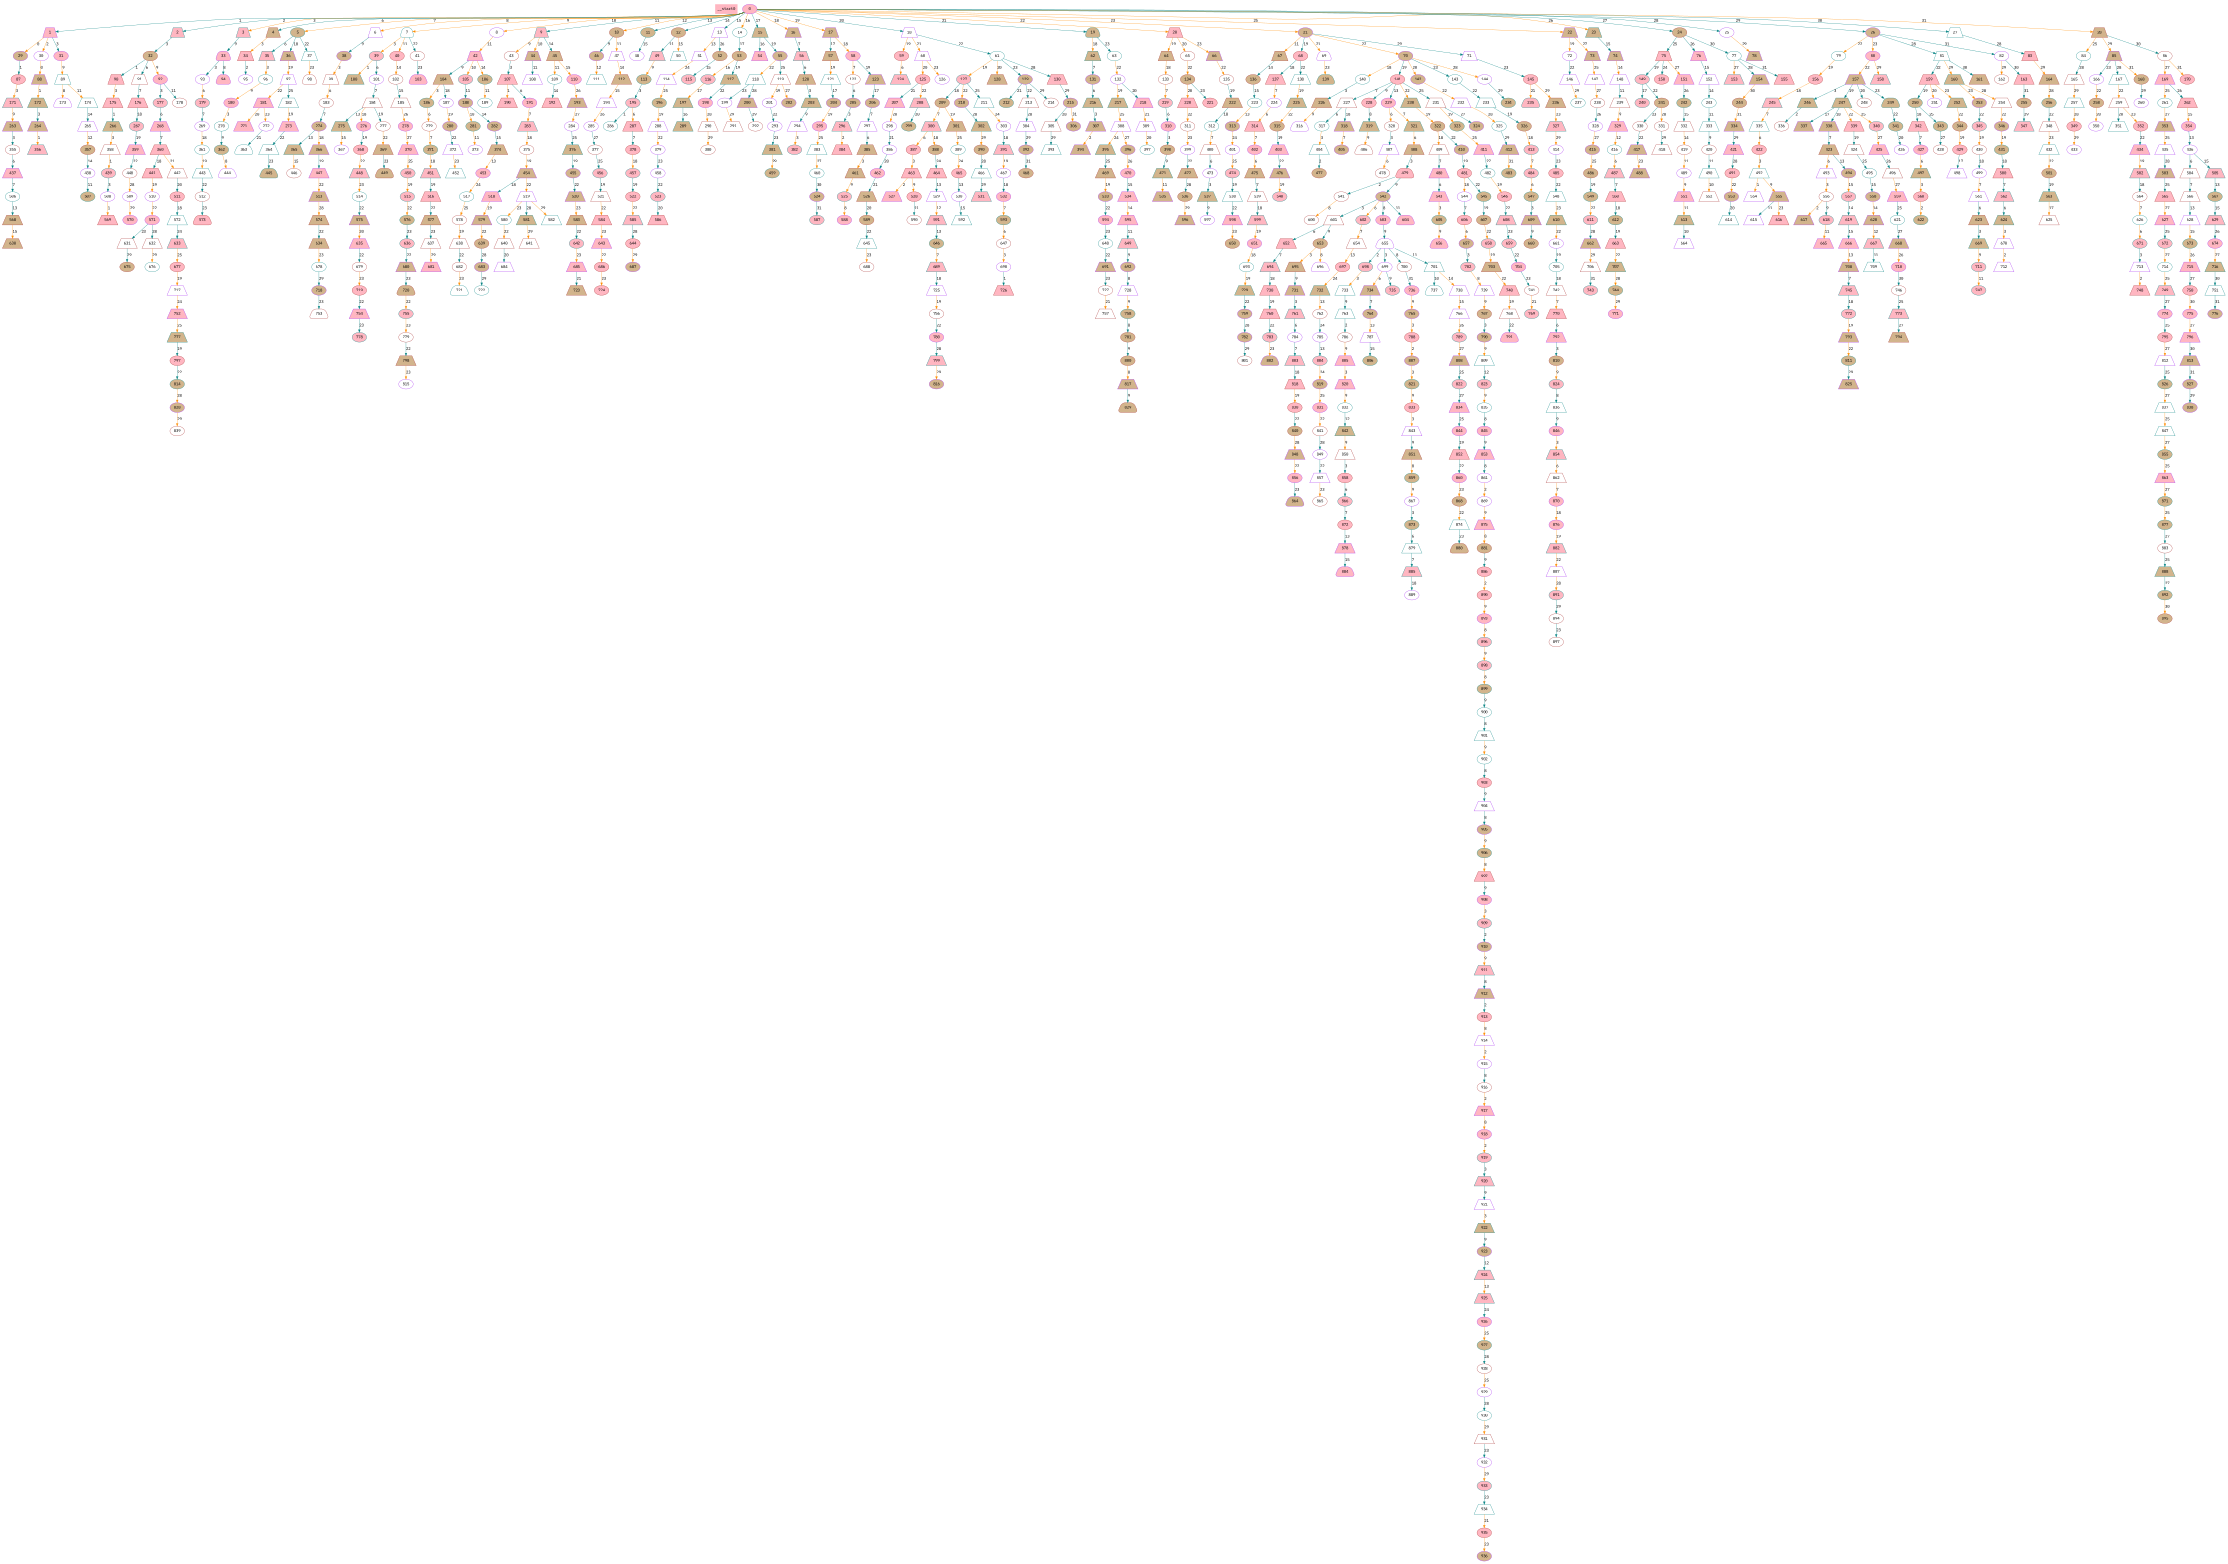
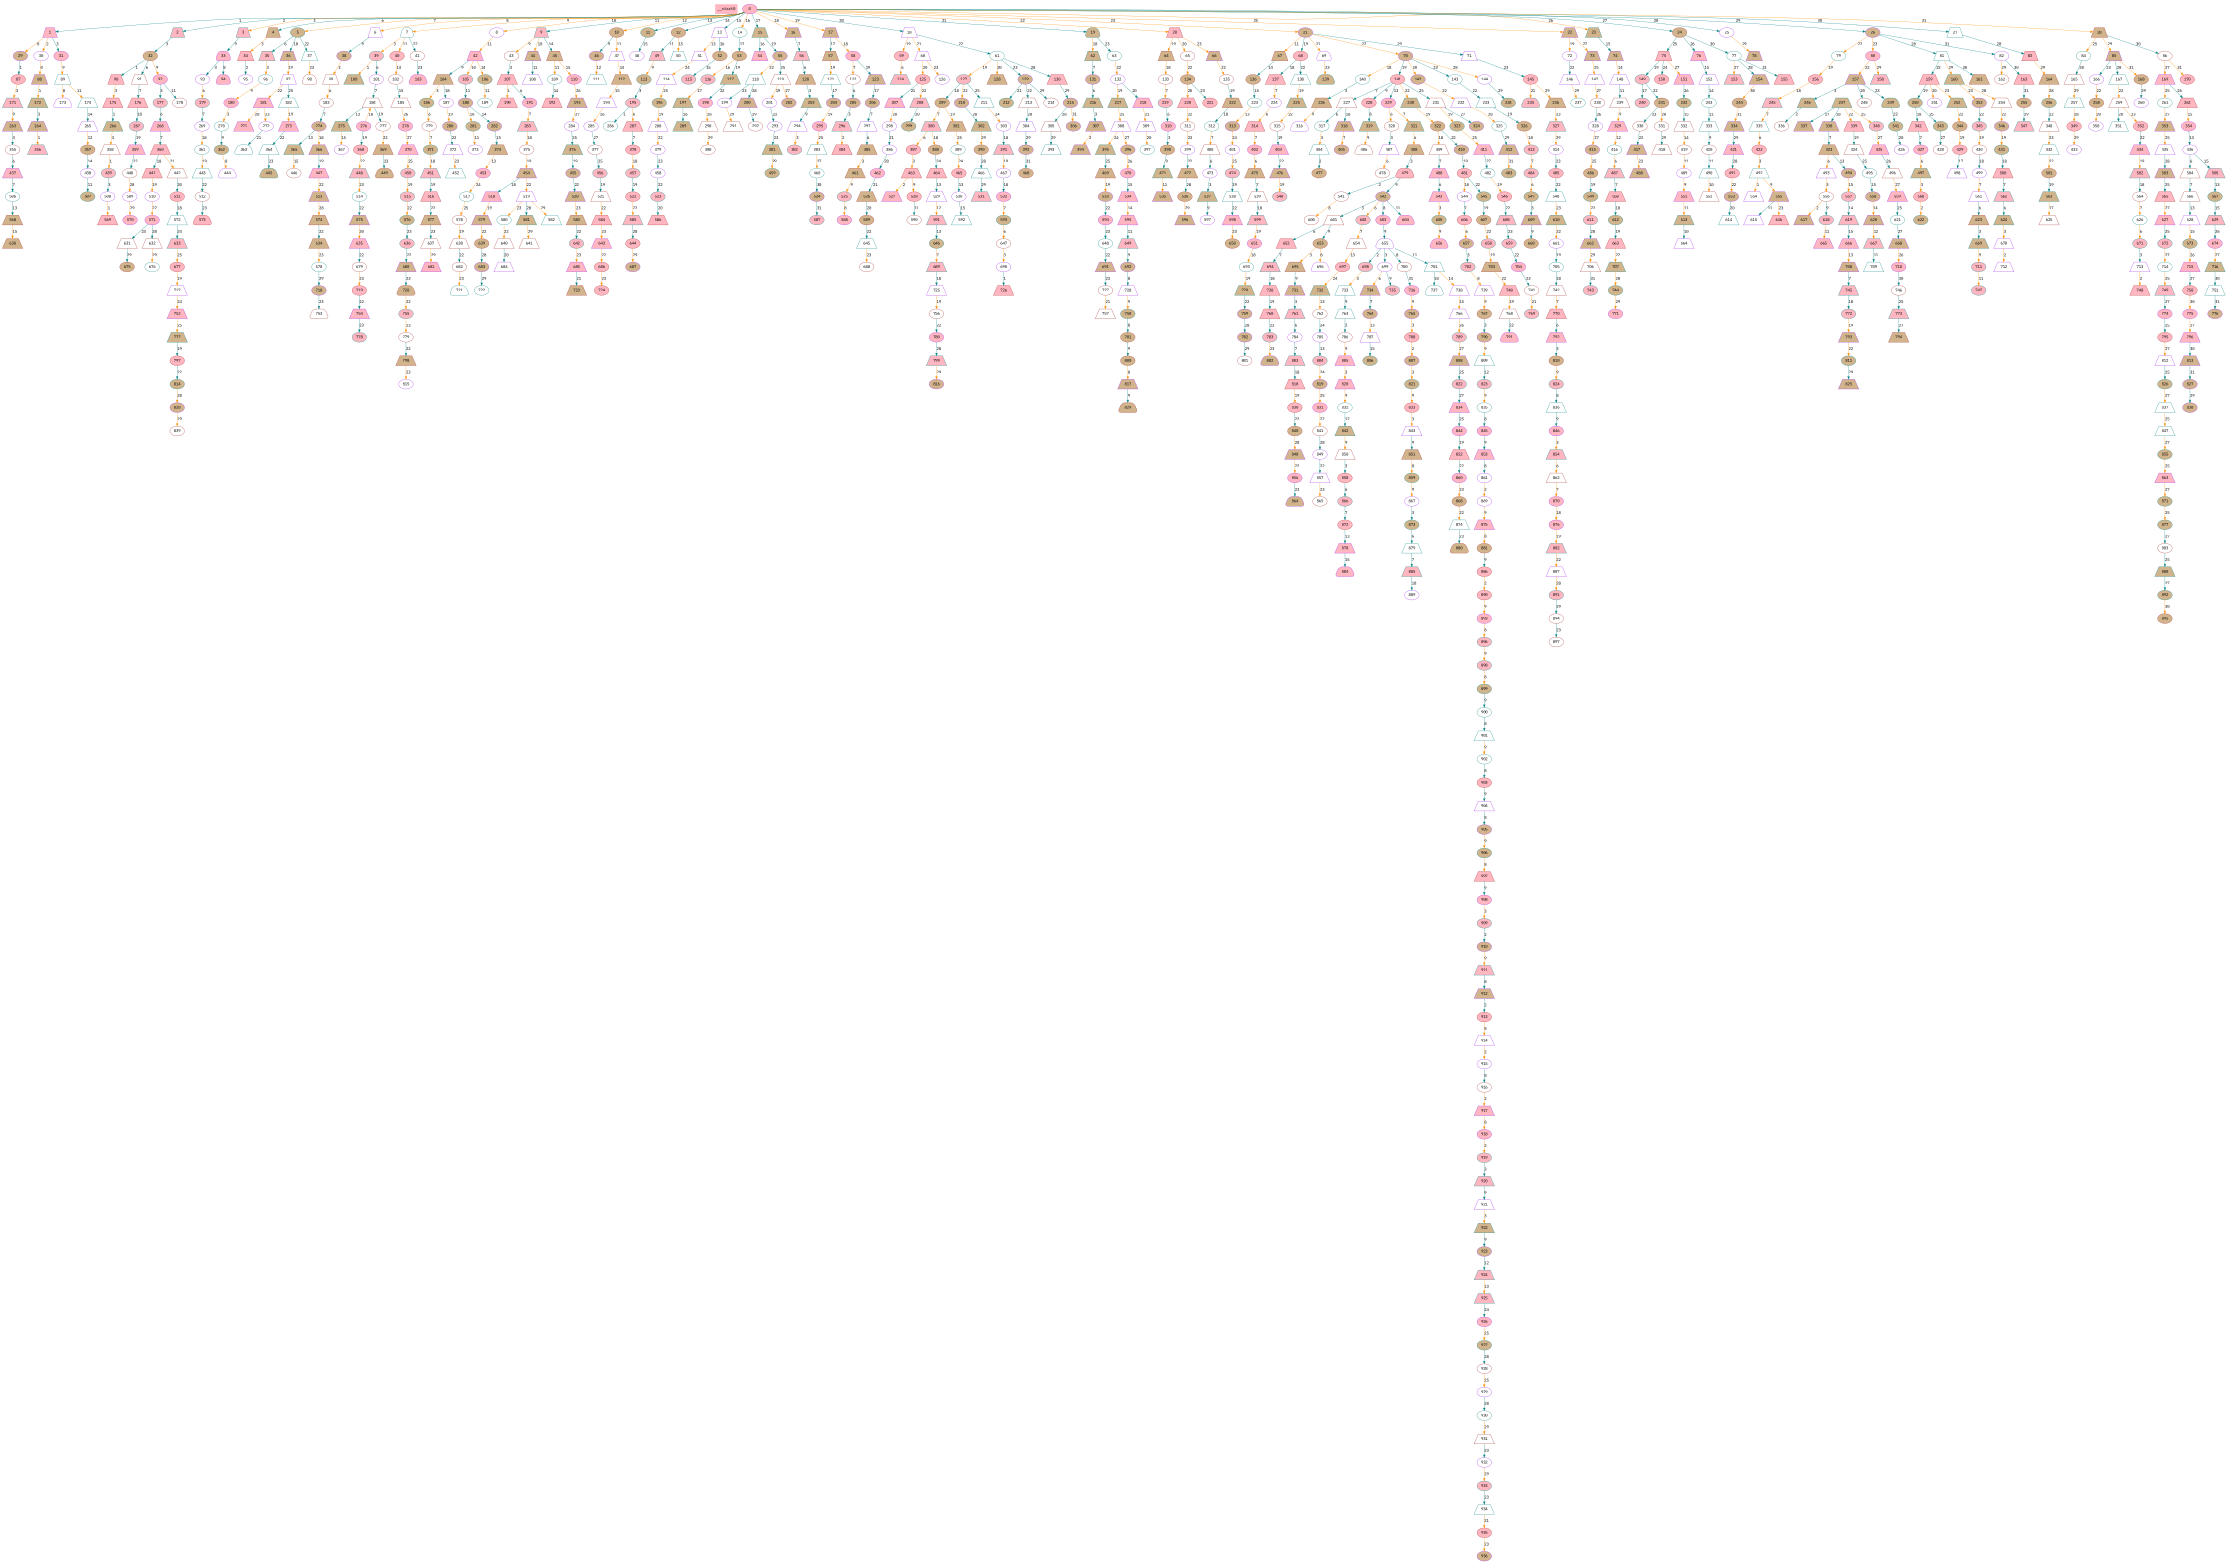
edge "157" -> "247": removed, label "19"
edge "184" -> "276": reversed
node "315": fillcolor tan -> white
